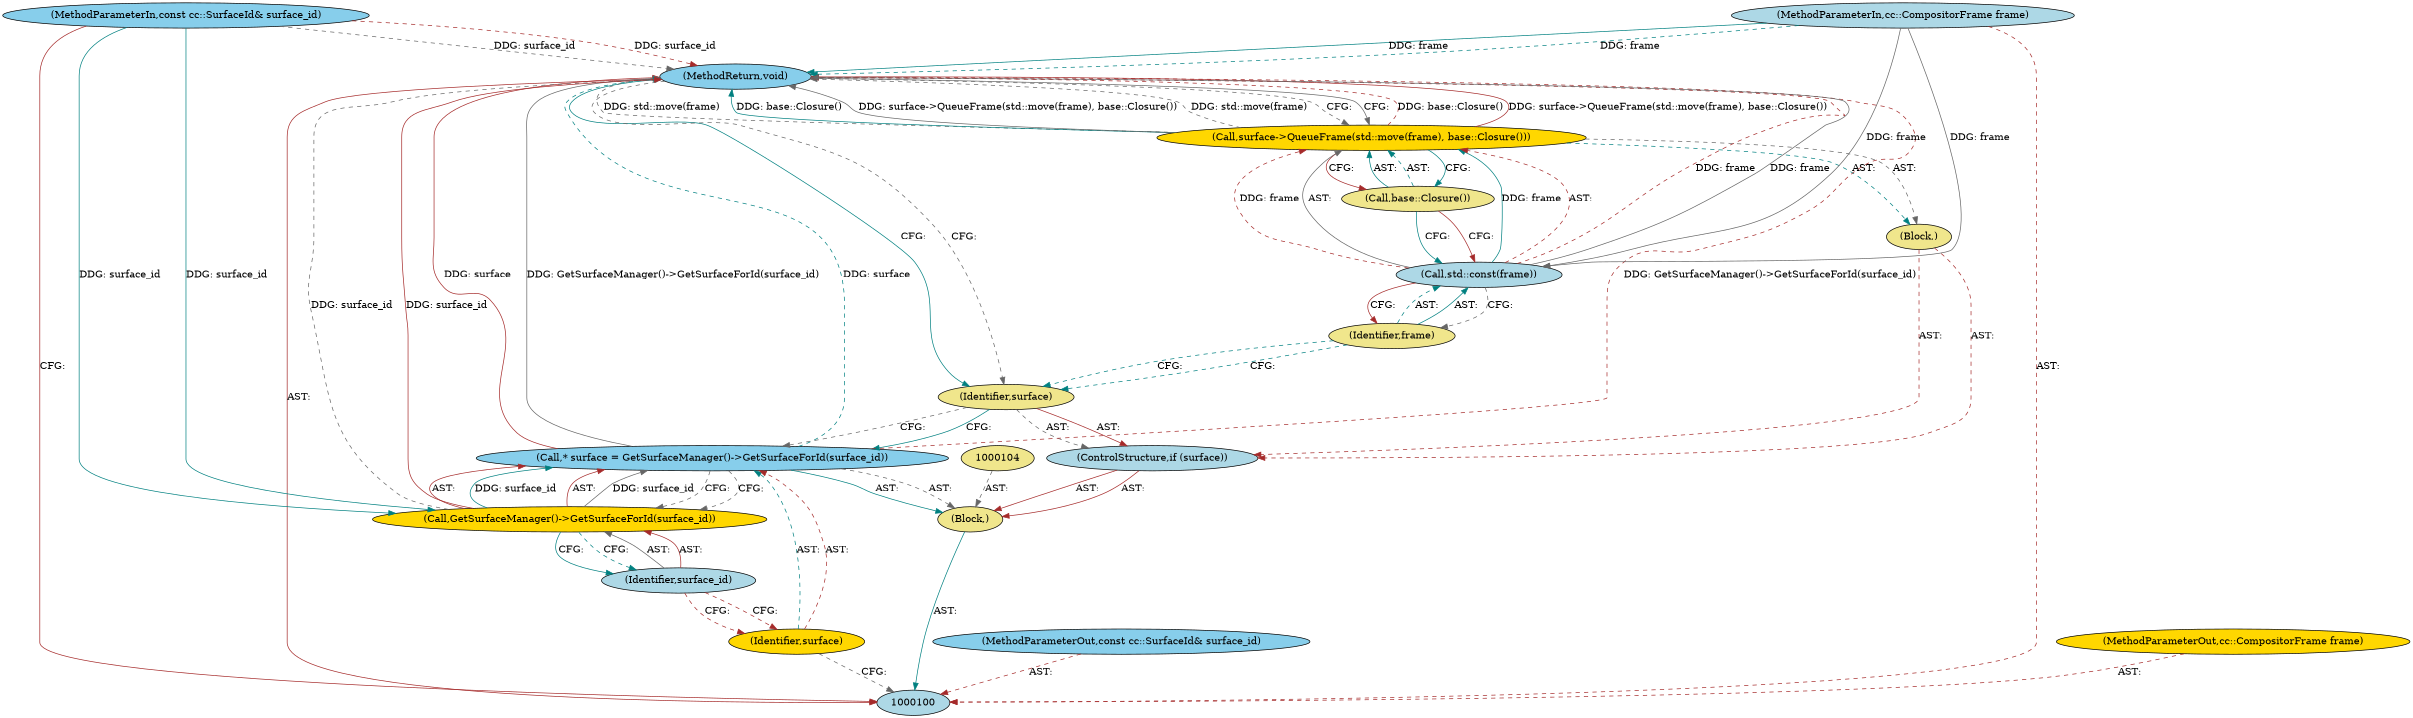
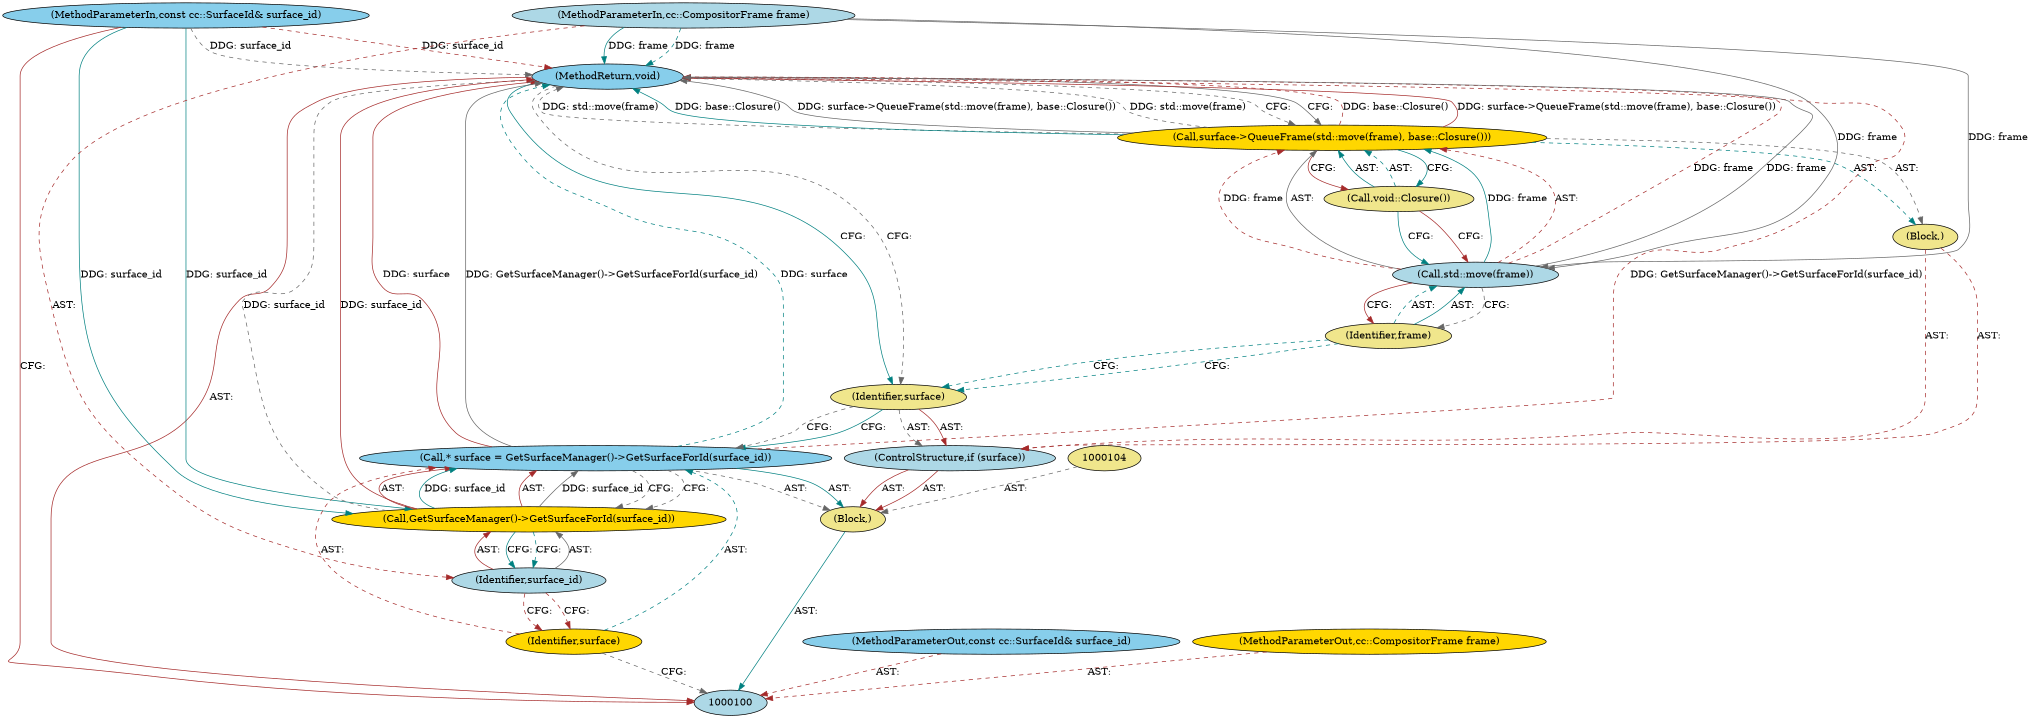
node "(Call,base::Closure())": label "(Call,base::Closure())" -> "(Call,void::Closure())"
node "(Call,std::const(frame))": label "(Call,std::const(frame))" -> "(Call,std::move(frame))"
edge "(MethodParameterIn,cc::CompositorFrame frame)" -> "1000100": now "(MethodParameterIn,cc::CompositorFrame frame)" -> "(Identifier,surface_id)"
